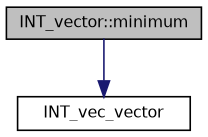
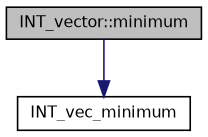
node "INT_vec_vector": label "INT_vec_vector" -> "INT_vec_minimum"
